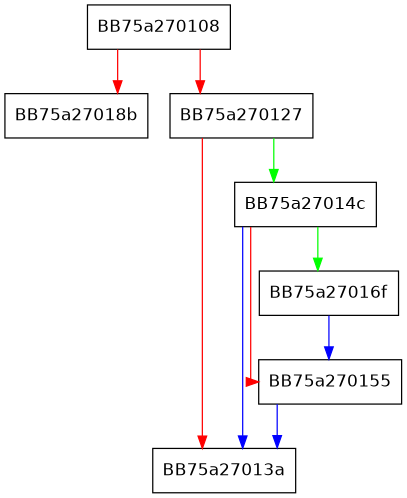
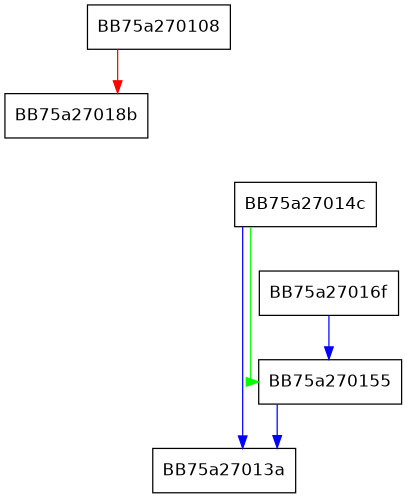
node "BB75a270127": removed
edge "BB75a27014c" -> "BB75a27016f": removed
edge "BB75a27014c" -> "BB75a270155": color red -> green
